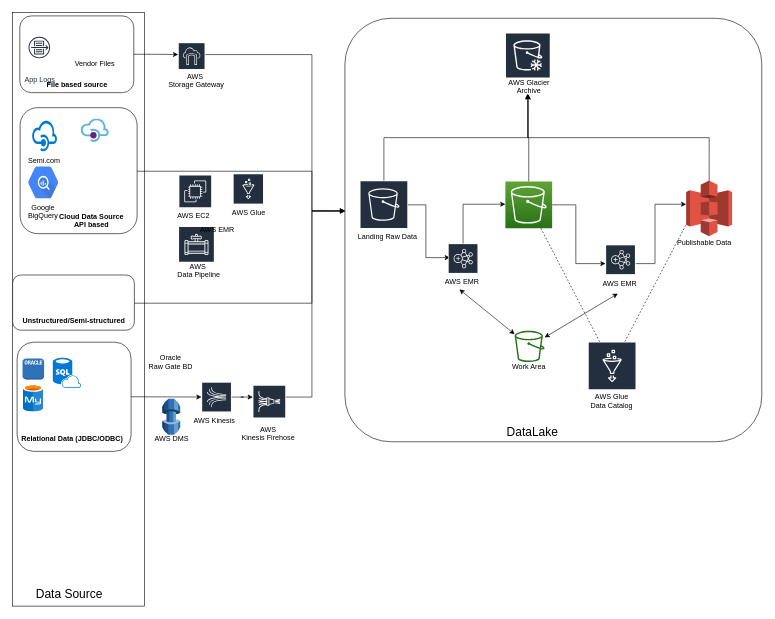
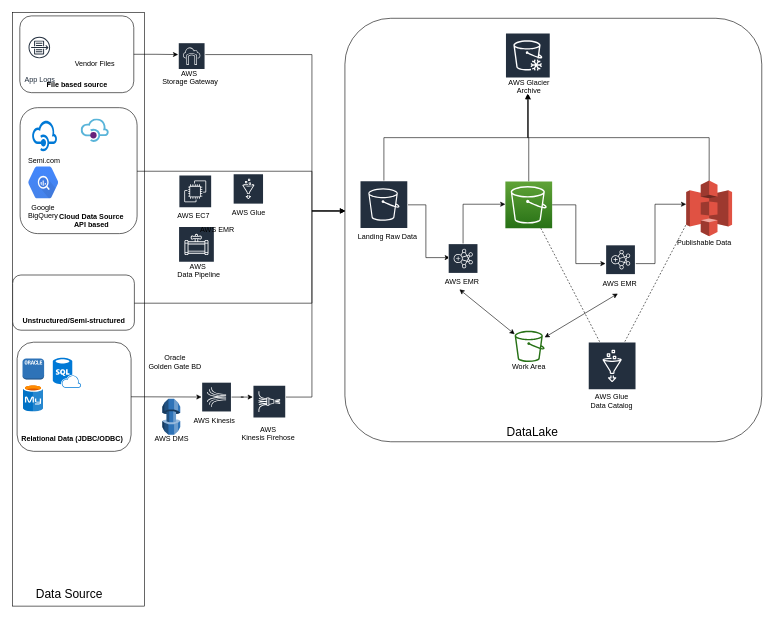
node "AWS Storage Gateway": moved (200, 79) -> (194, 76)
node "AWS EC2": label "AWS EC2" -> "AWS EC7"
node "Oracle Raw Gate BD": label "Oracle Raw Gate BD" -> "Oracle Golden Gate BD"
